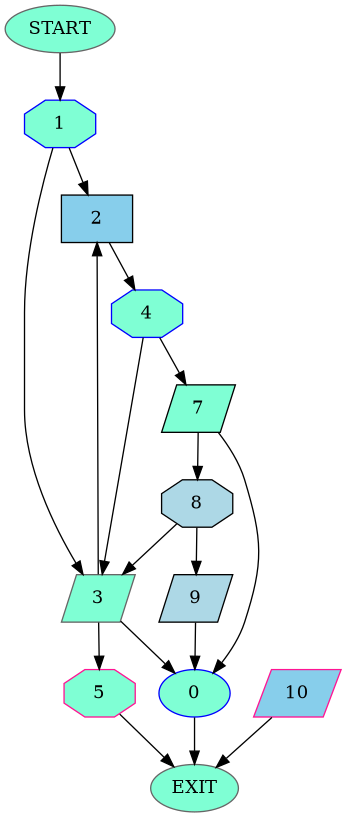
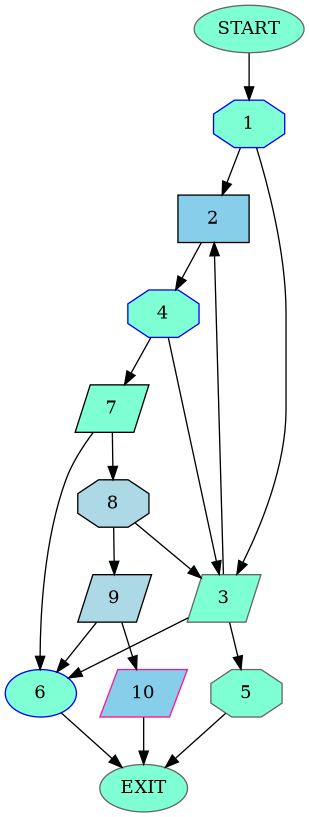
edge "9" -> "10": added
node "5": color deeppink -> gray40
node "0": label "0" -> "6"
